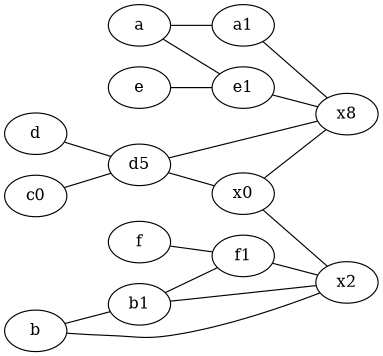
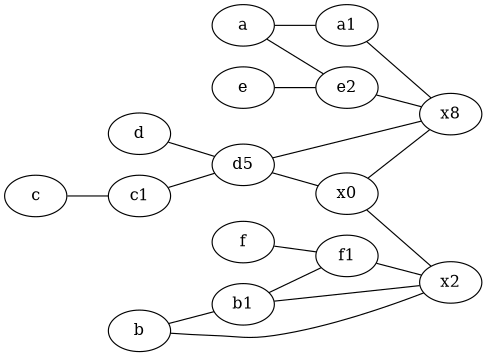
node "e1": label "e1" -> "e2"
node "c0": label "c0" -> "c1"
node "c": added
